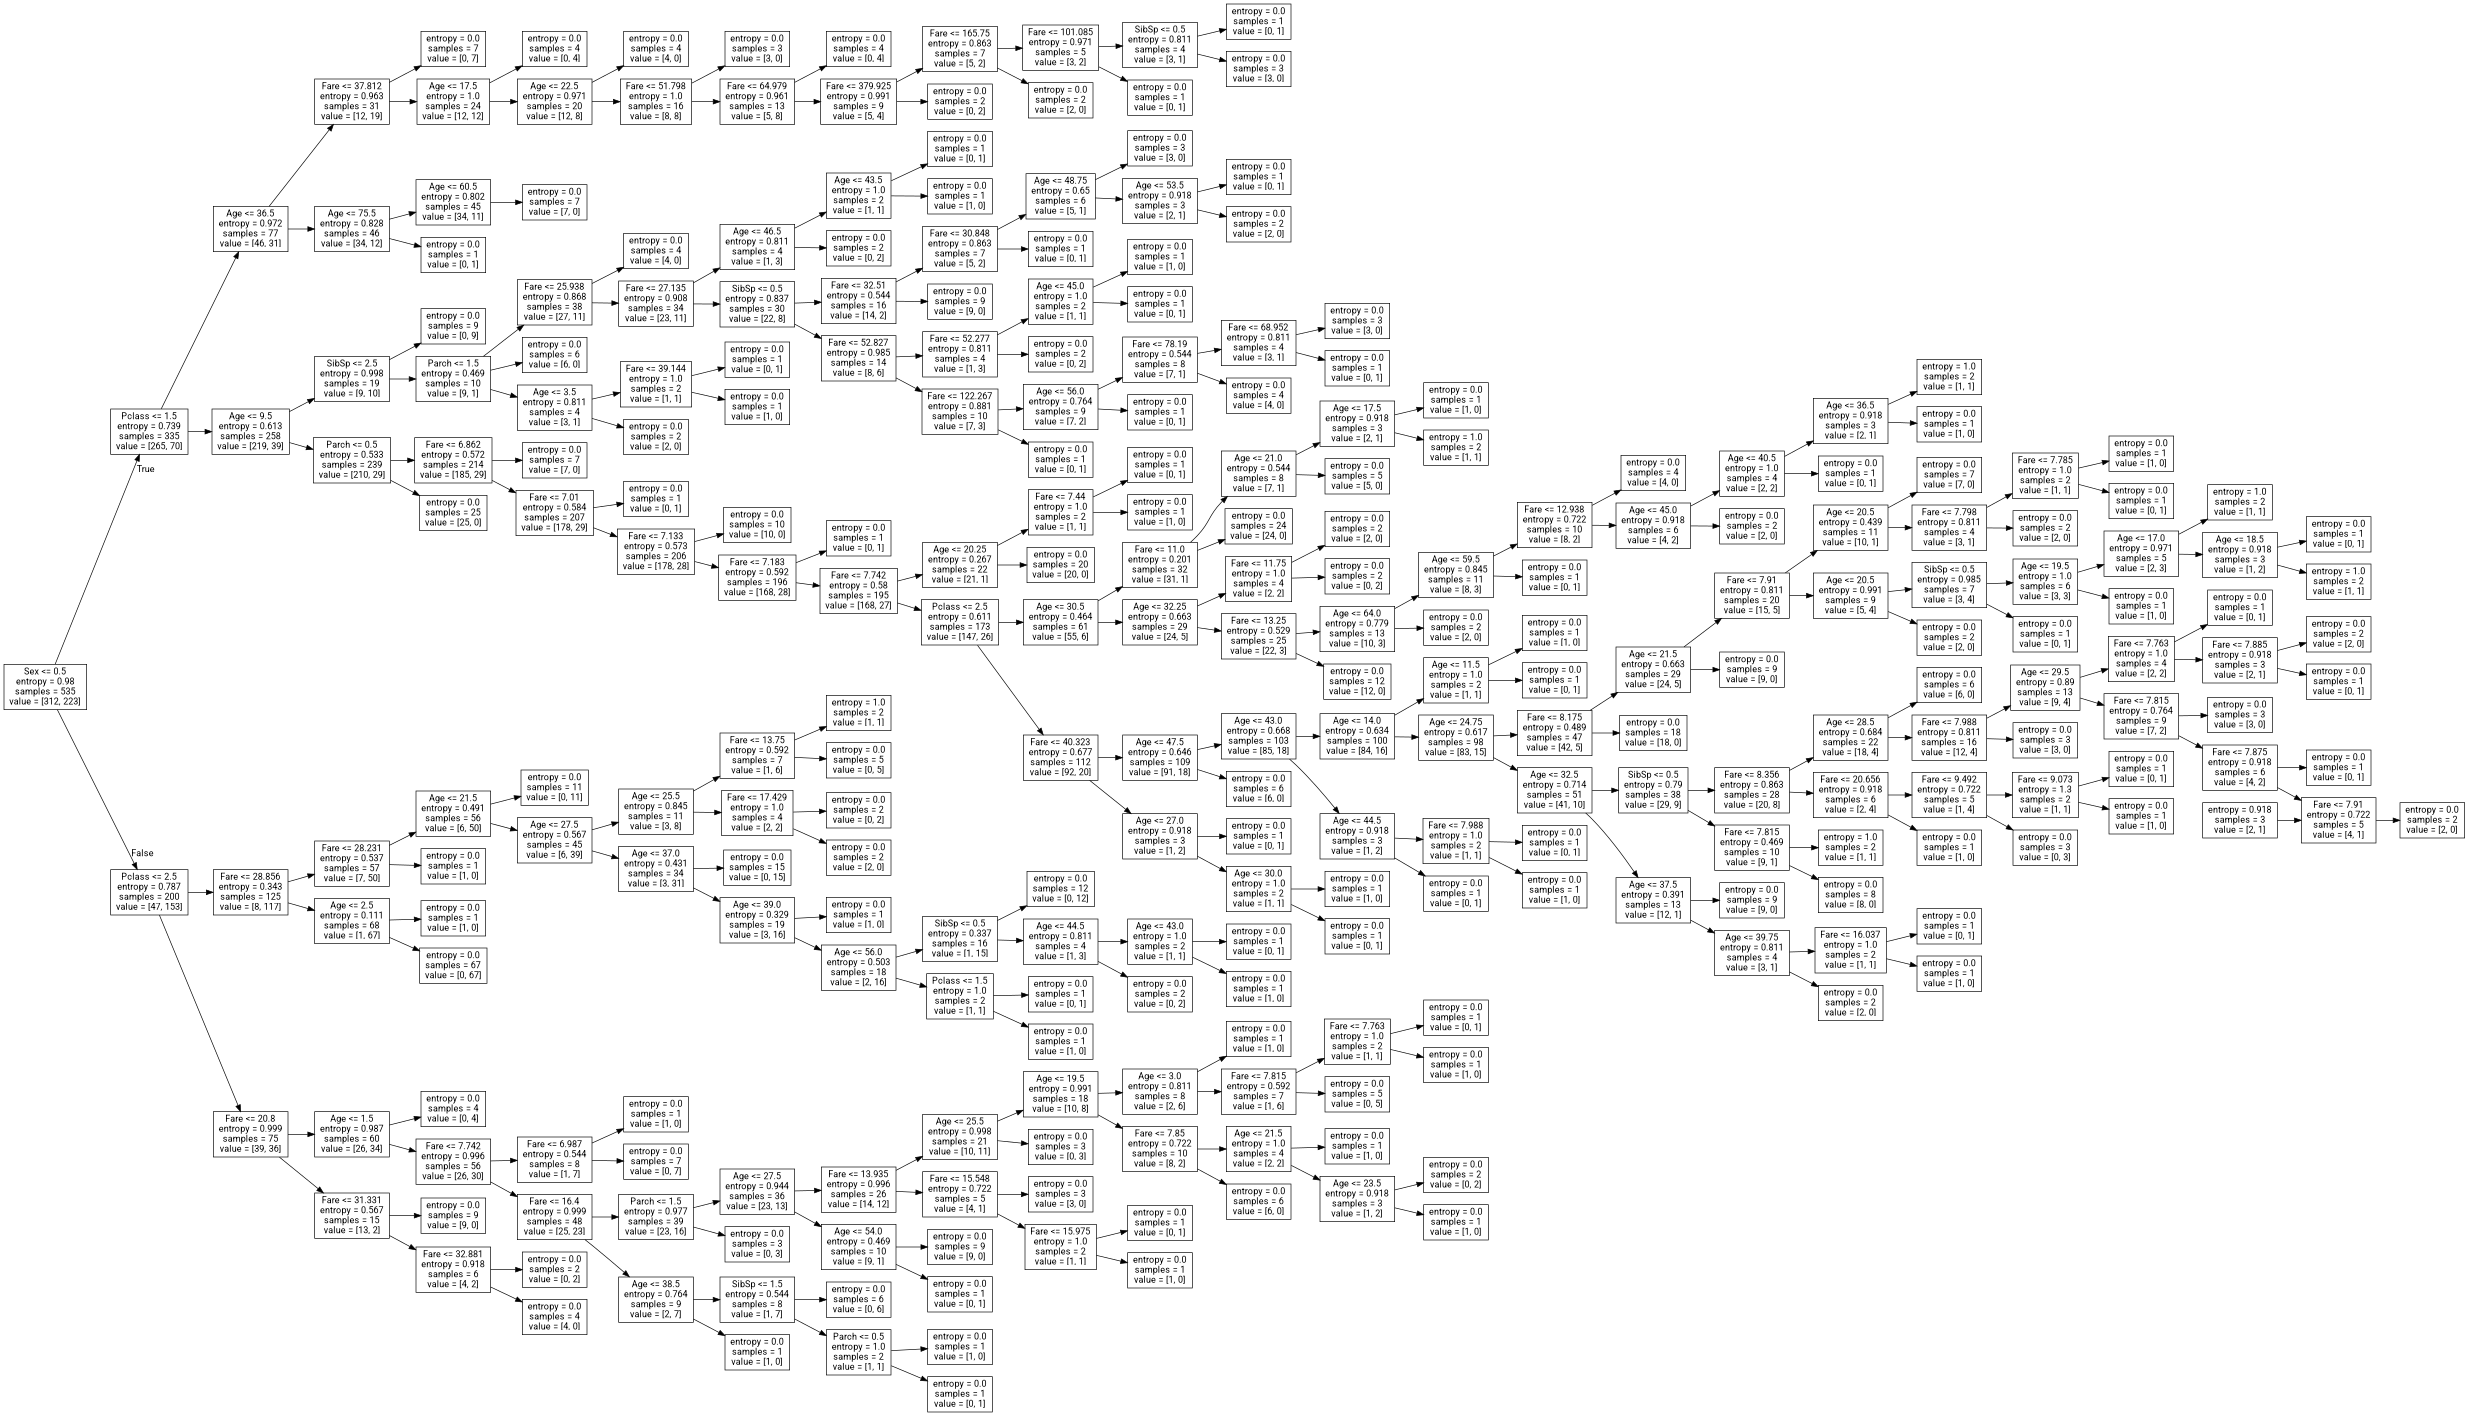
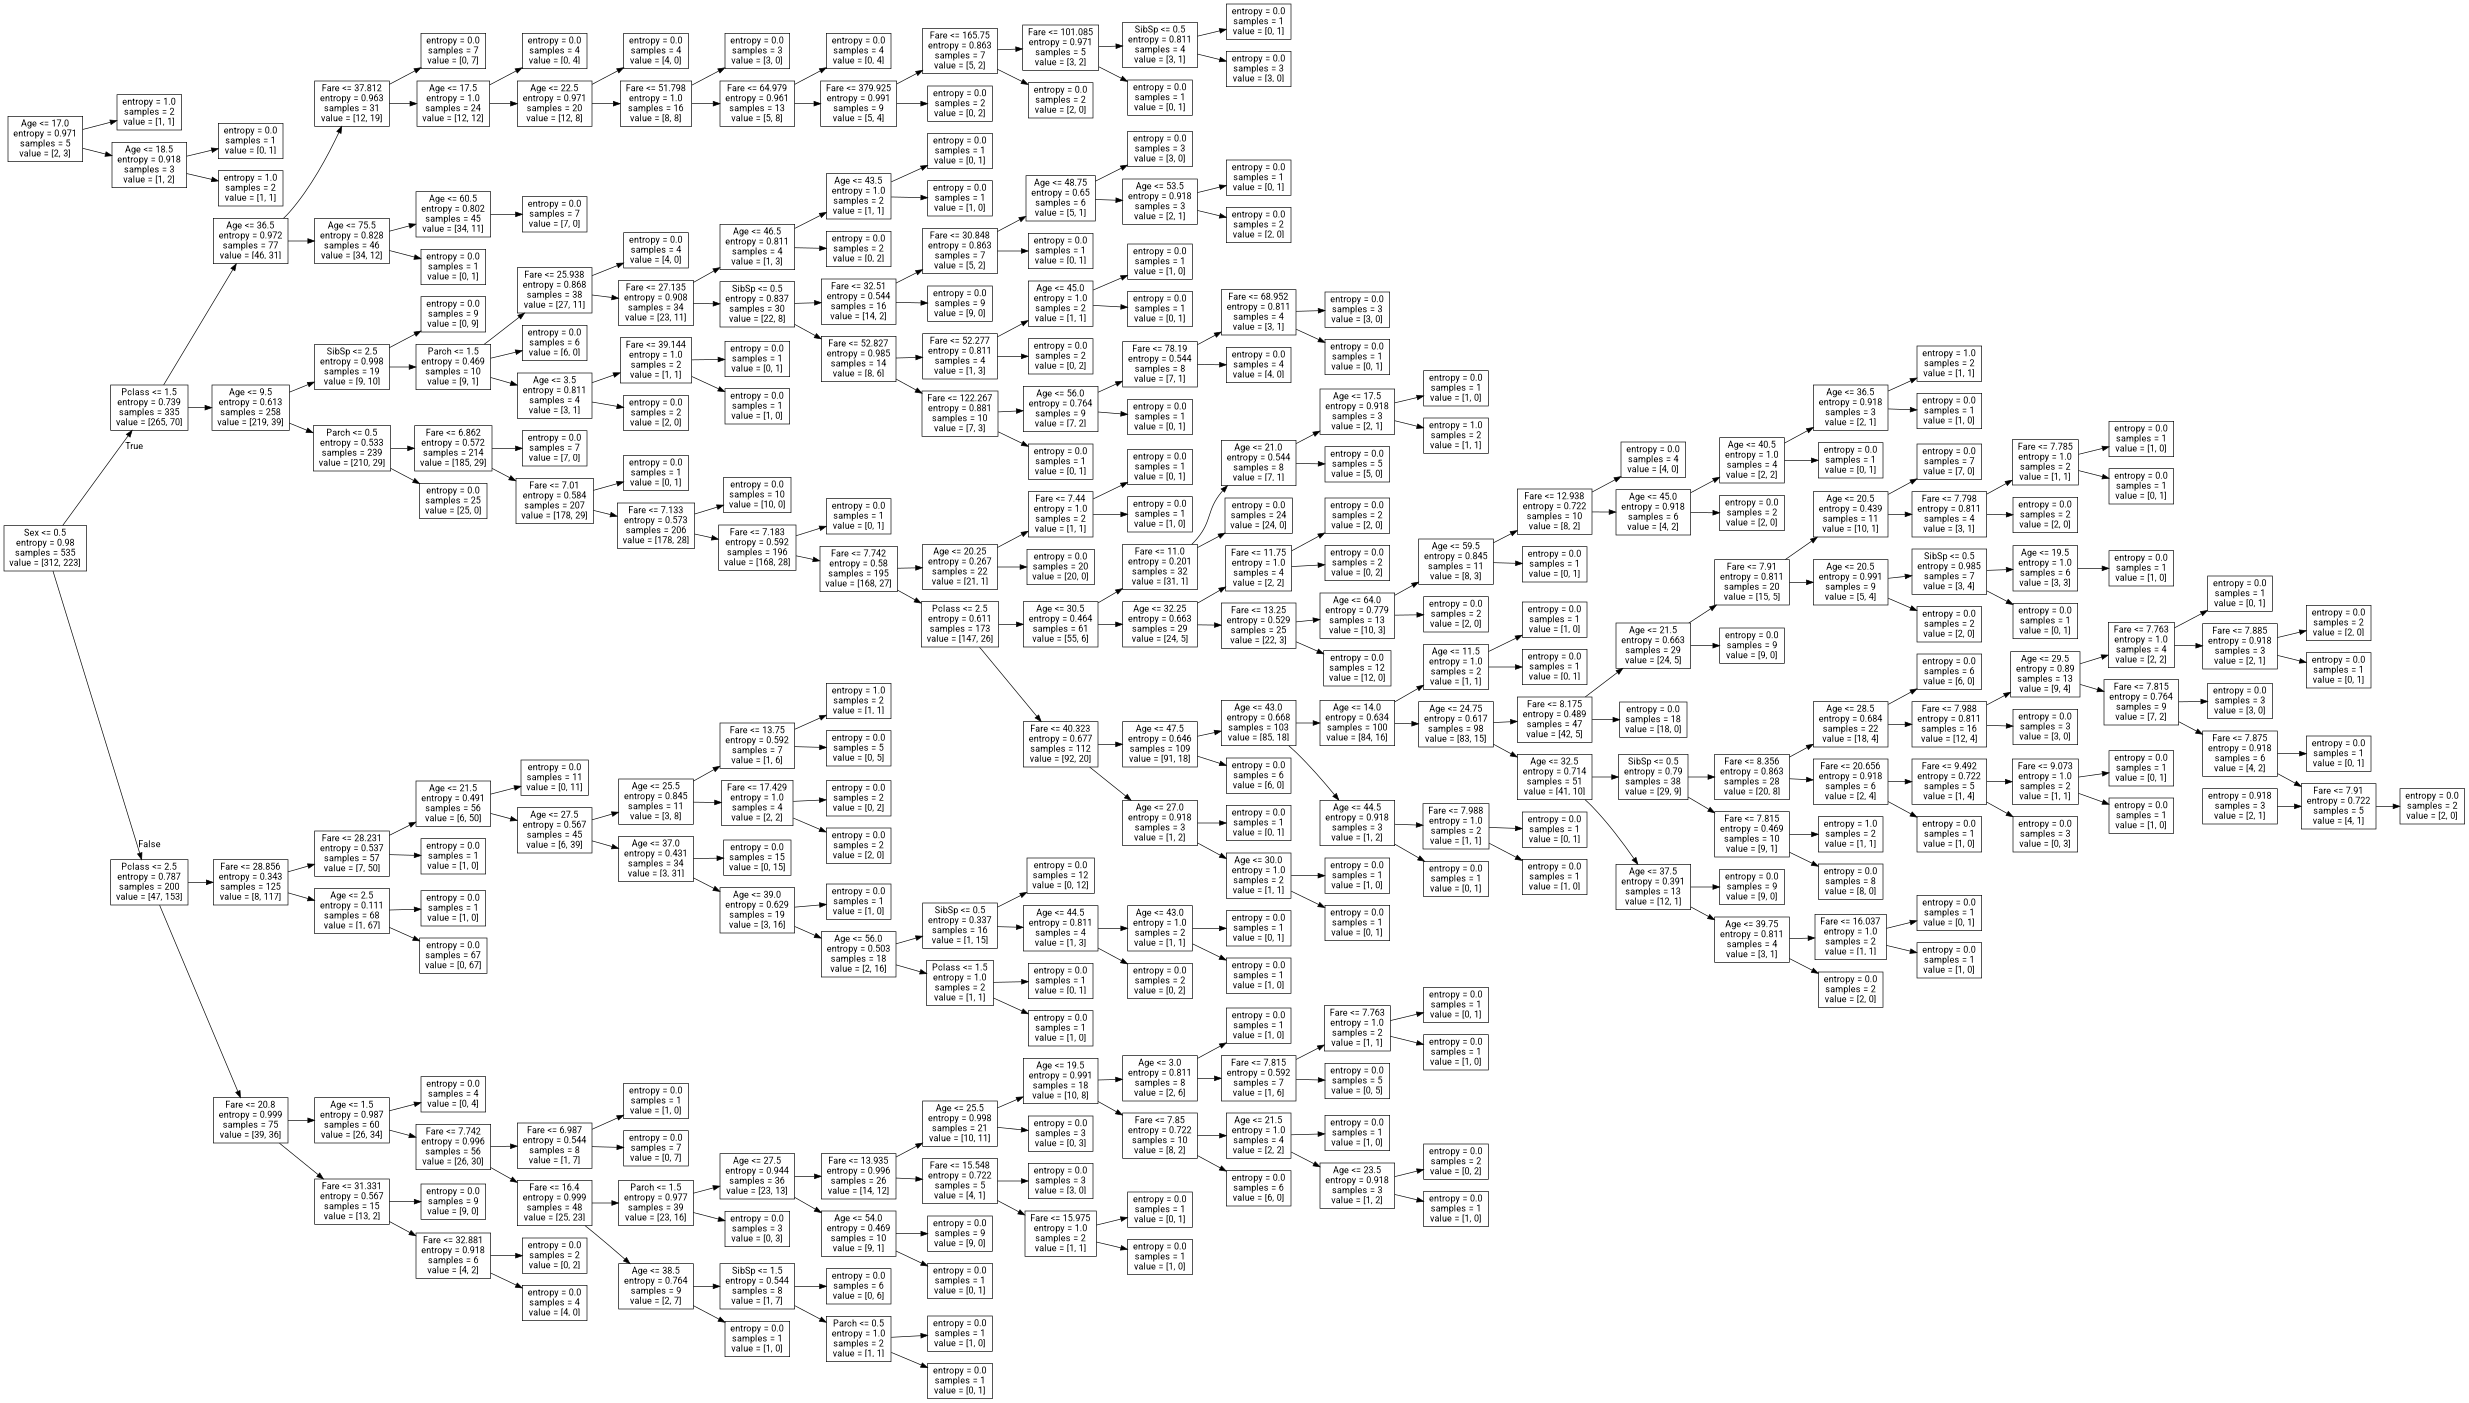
edge "Age <= 19.5 entropy = 1.0 samples = 6 value = [3, 3]" -> "Age <= 17.0 entropy = 0.971 samples = 5 value = [2, 3]": removed
node "Fare <= 9.073 entropy = 1.3 samples = 2 value = [1, 1]": label "Fare <= 9.073 entropy = 1.3 samples = 2 value = [1, 1]" -> "Fare <= 9.073 entropy = 1.0 samples = 2 value = [1, 1]"
node "Age <= 39.0 entropy = 0.329 samples = 19 value = [3, 16]": label "Age <= 39.0 entropy = 0.329 samples = 19 value = [3, 16]" -> "Age <= 39.0 entropy = 0.629 samples = 19 value = [3, 16]"
